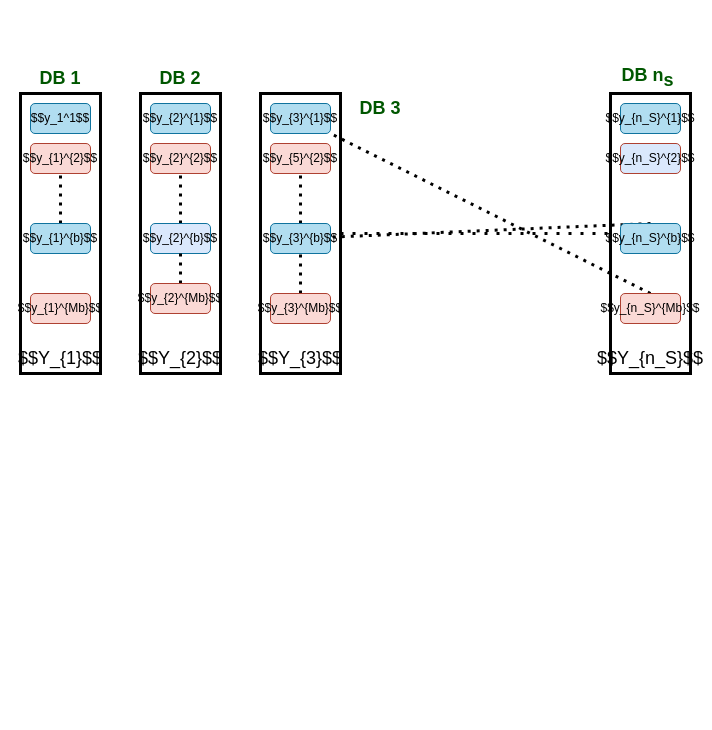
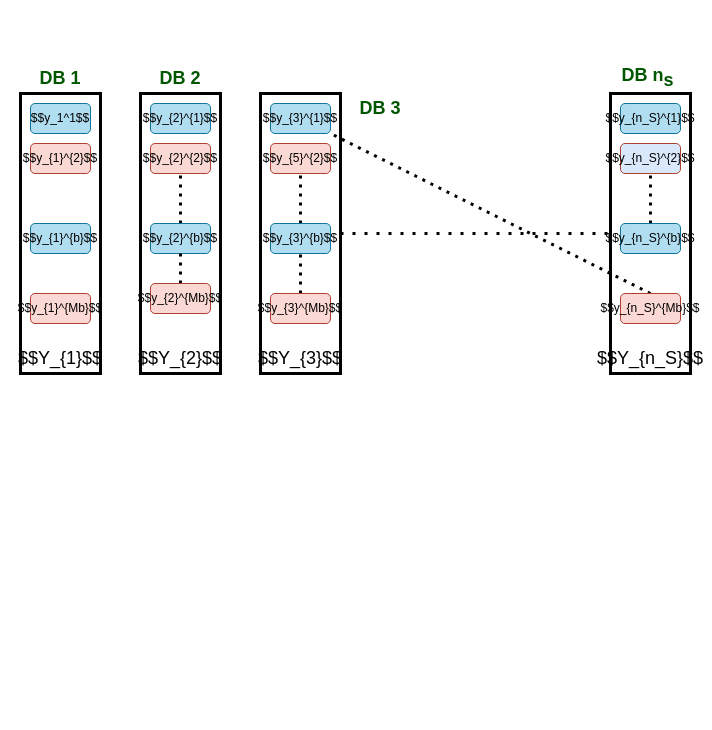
edge "$$y_{1}^{2}$$" -- "$$y_{1}^{b}$$": removed
edge "$$y_{3}^{b}$$" -- "$$y_{n_S}^{b}$$": now "$$y_{n_S}^{2}$$" -- "$$y_{n_S}^{b}$$"
node "$$y_{2}^{b}$$": fillcolor #dae8fc -> #b1ddf0
